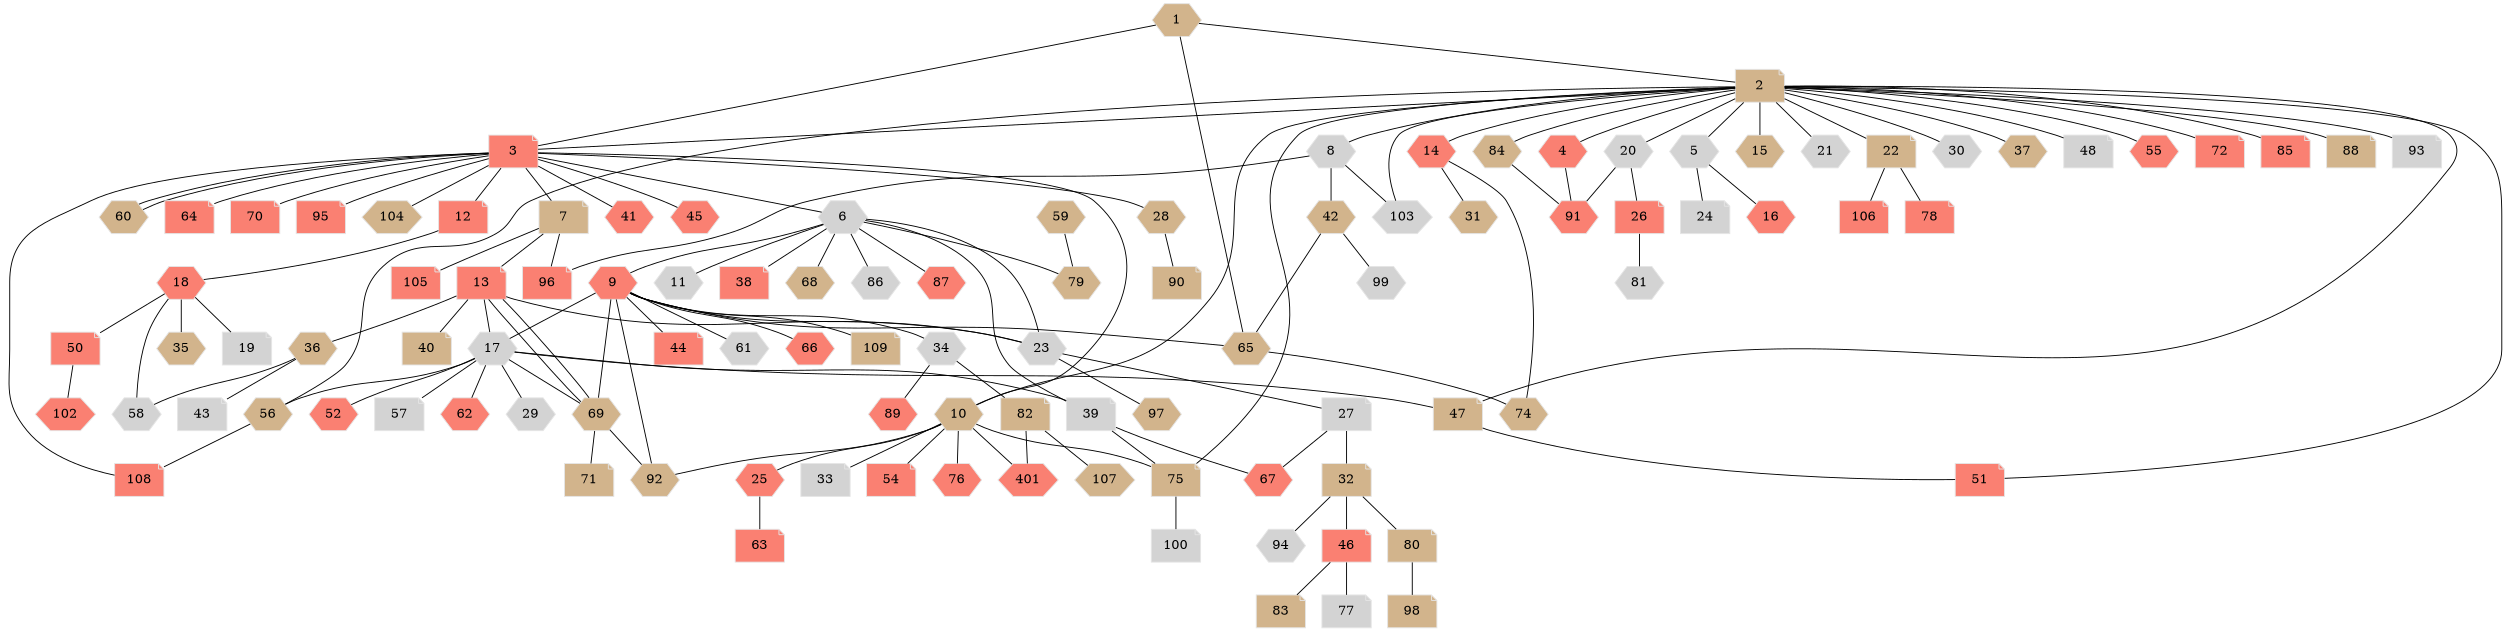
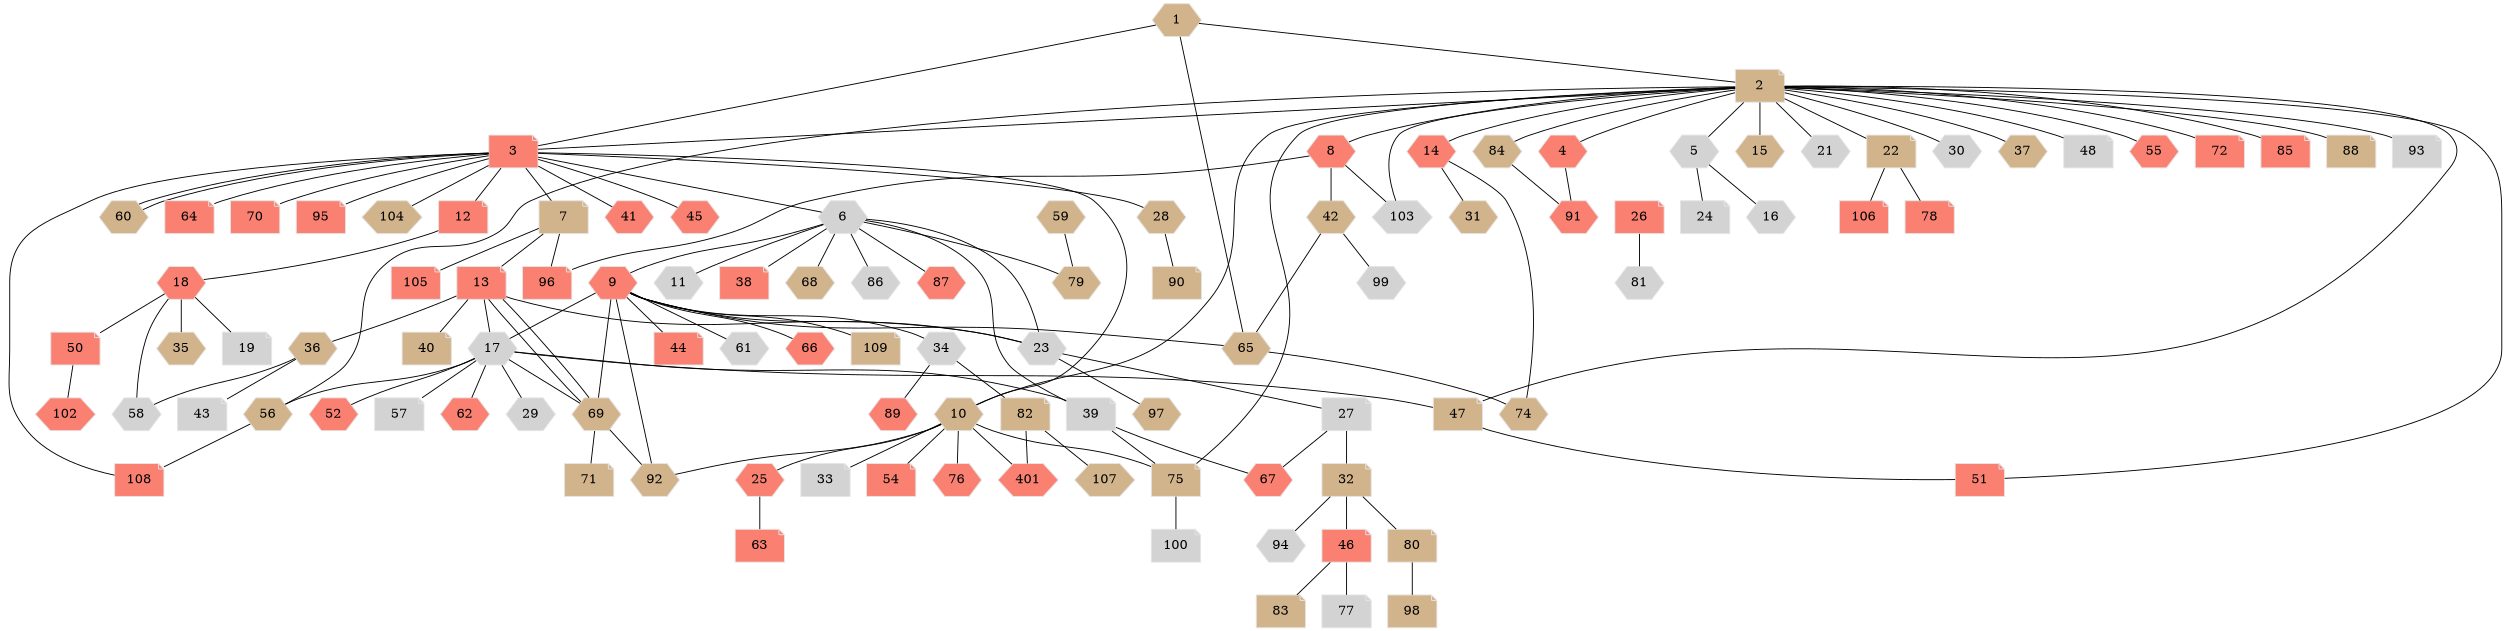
node "8": fillcolor lightgrey -> salmon
node "20": removed
node "16": fillcolor salmon -> lightgrey
